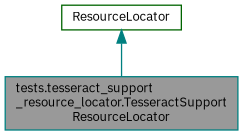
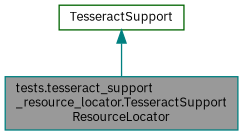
node "ResourceLocator": label "ResourceLocator" -> "TesseractSupport"
